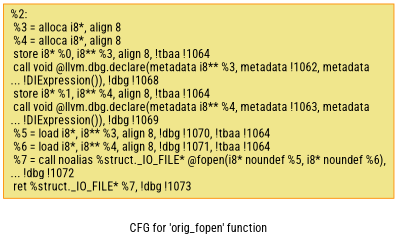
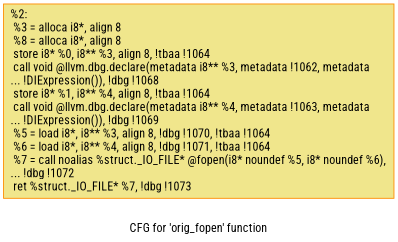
node "%2:": text "%4 = alloca i8*, align 8" -> "%8 = alloca i8*, align 8"
